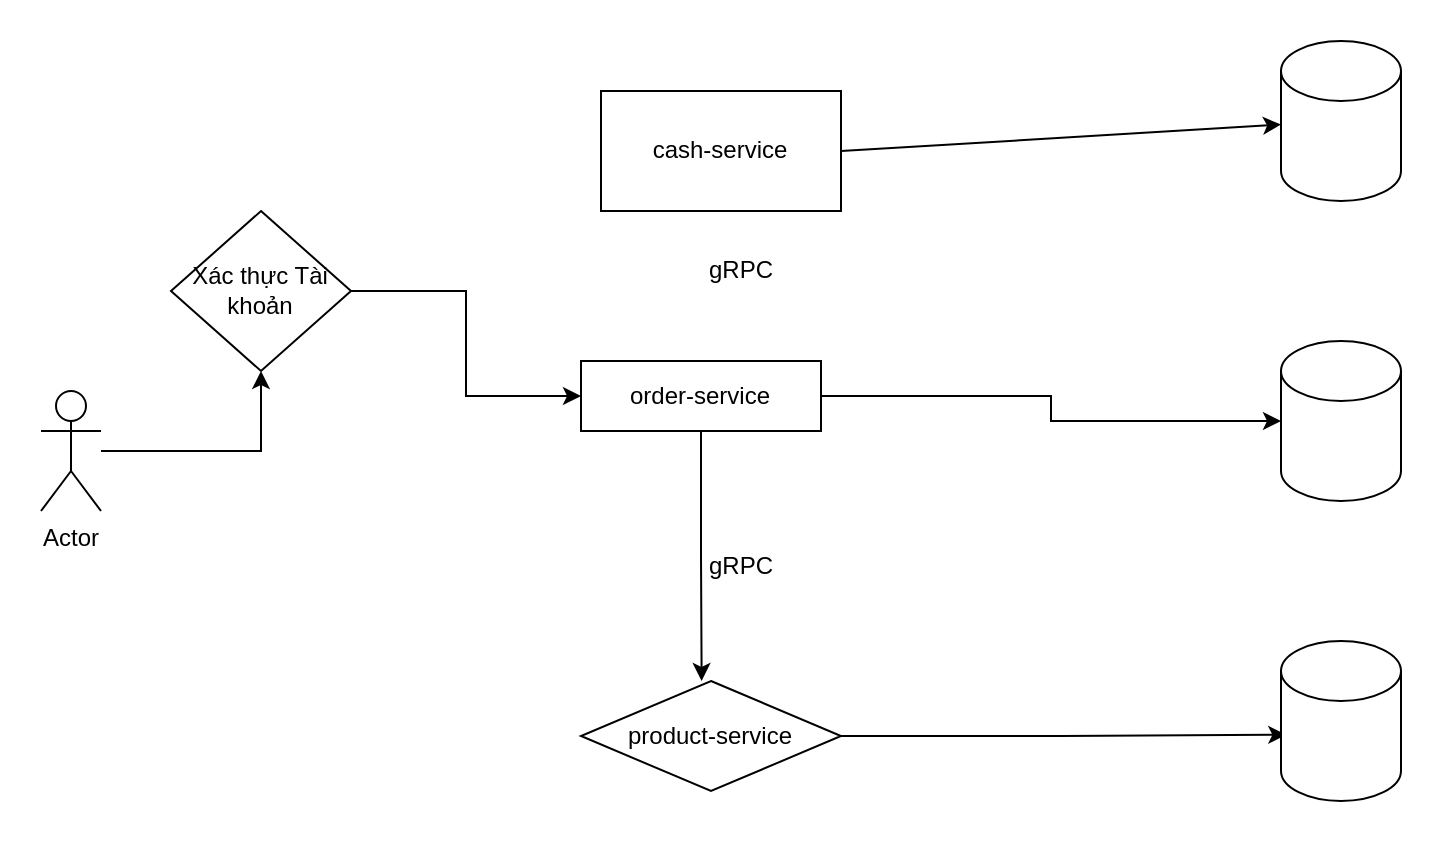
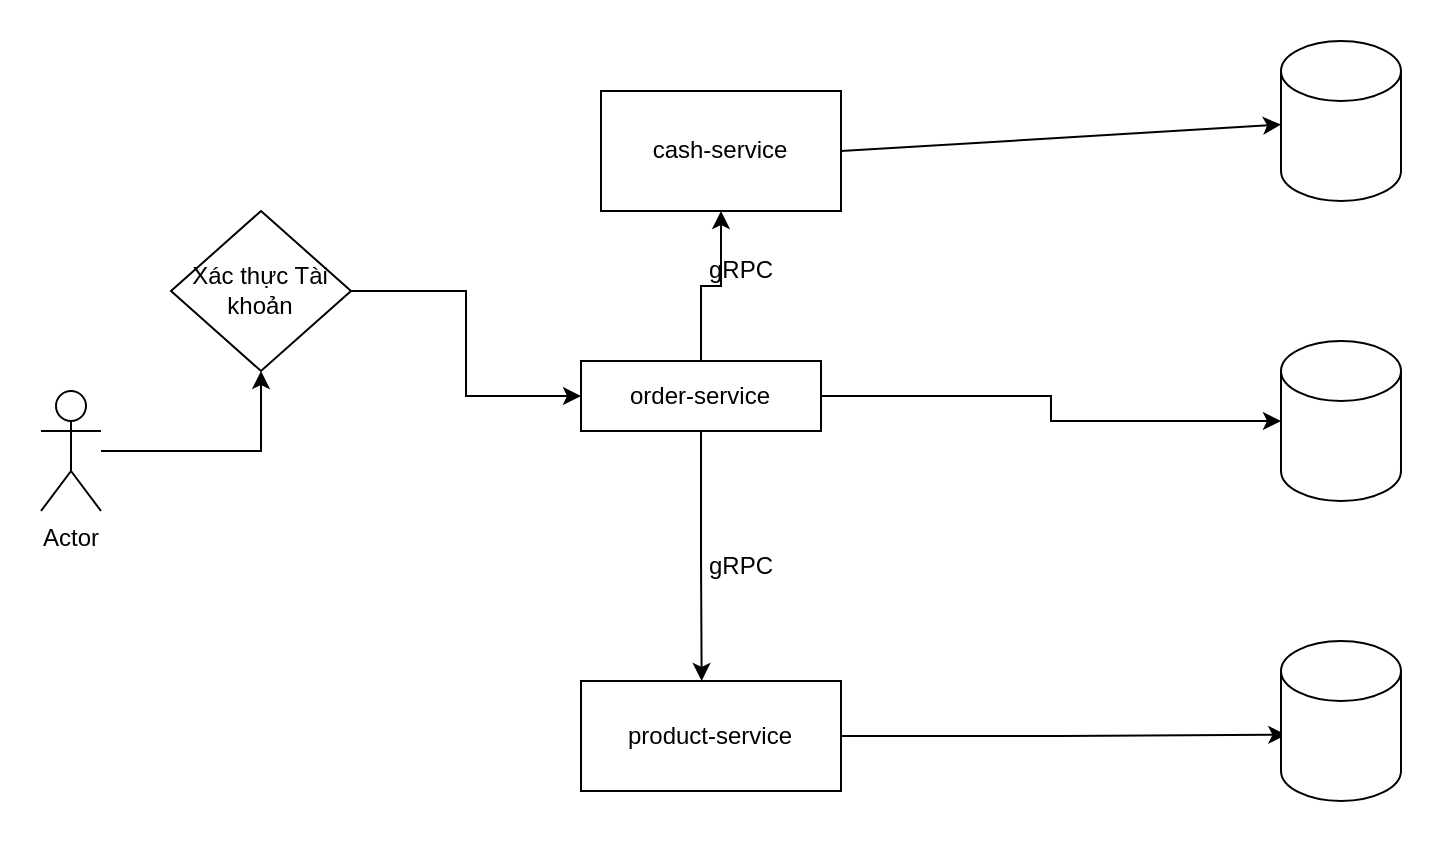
edge "order-service" -> "cash-service": added
node "product-service": shape diamond -> rectangle
